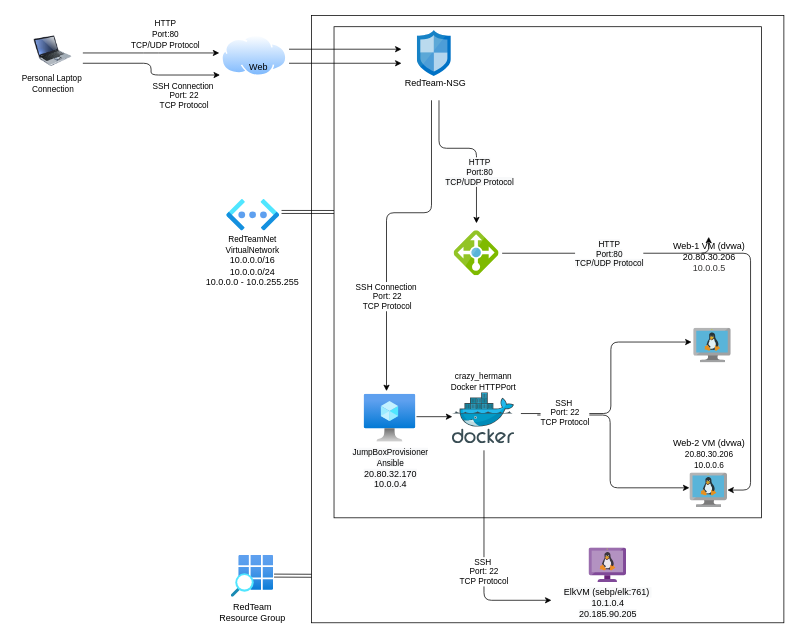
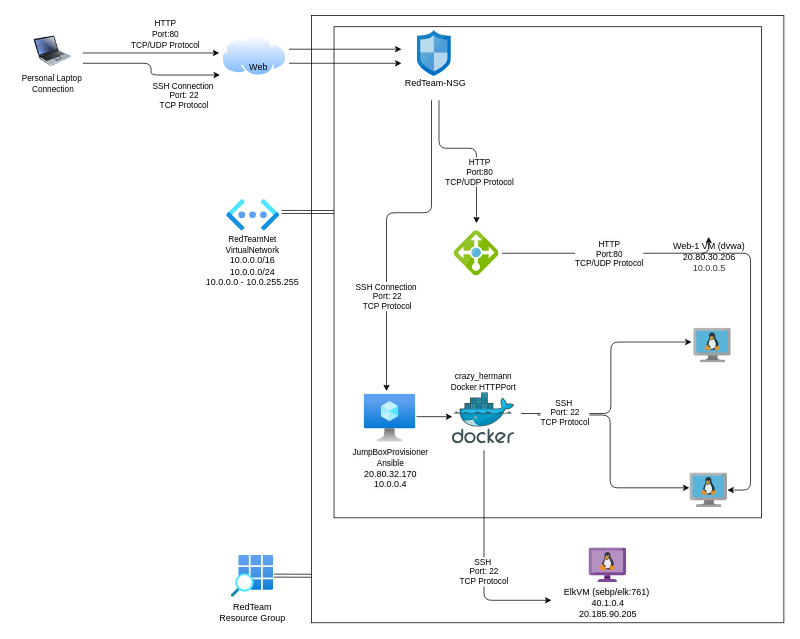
node "Web-2 VM (dvwa) 20.80.30.206 10.0.0.6": removed
node "ElkVM (sebp/elk:761) 10.1.0.420.185.90.205": label "ElkVM (sebp/elk:761) 10.1.0.420.185.90.205" -> "ElkVM (sebp/elk:761) 40.1.0.420.185.90.205"
